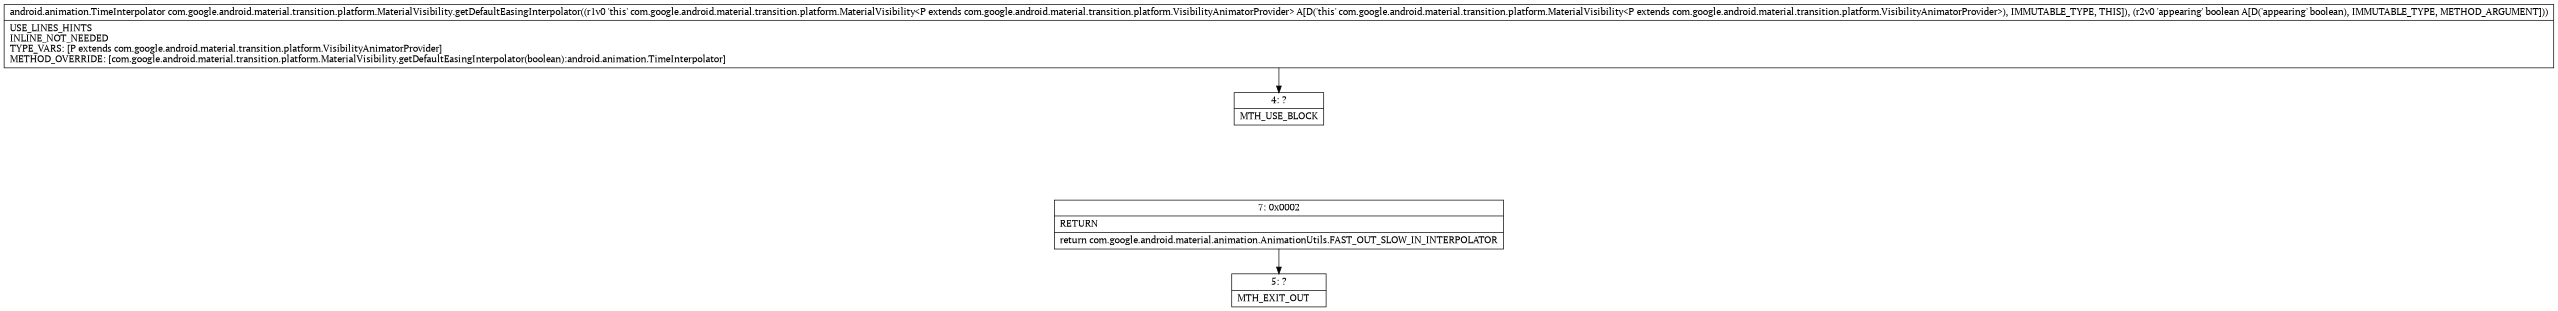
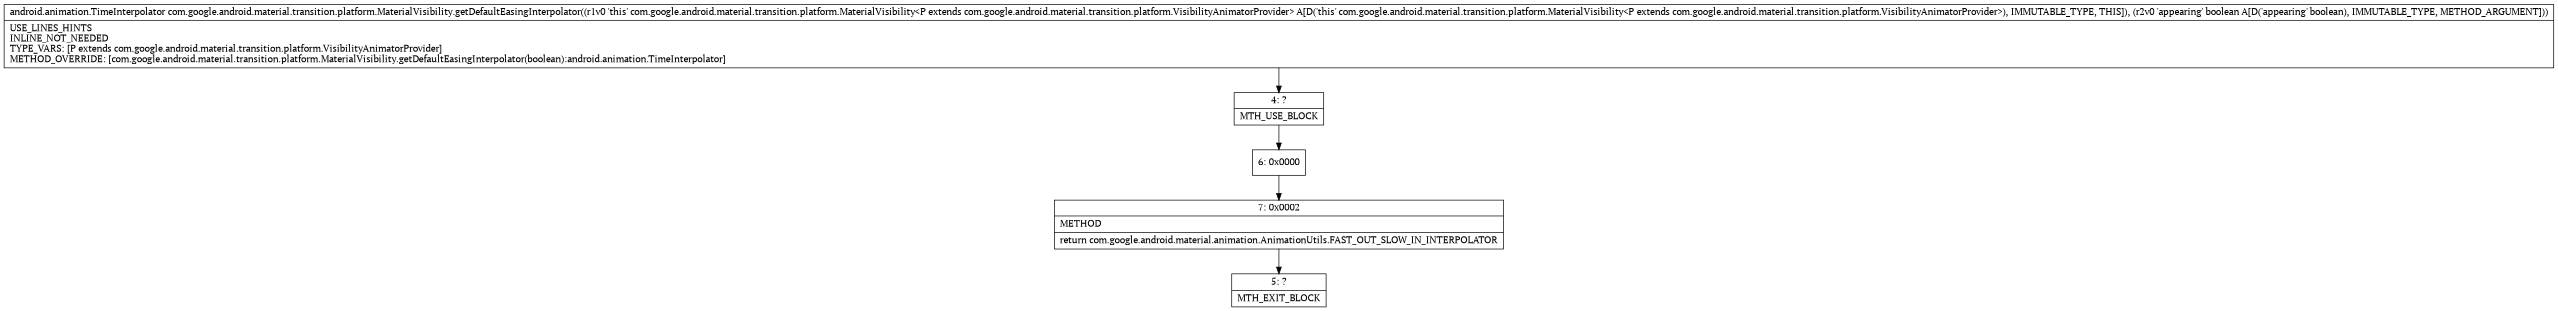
node "6: 0x0000": added
node "7: 0x0002": text "RETURN" -> "METHOD"
node "5: ?": text "MTH_EXIT_OUT" -> "MTH_EXIT_BLOCK"
